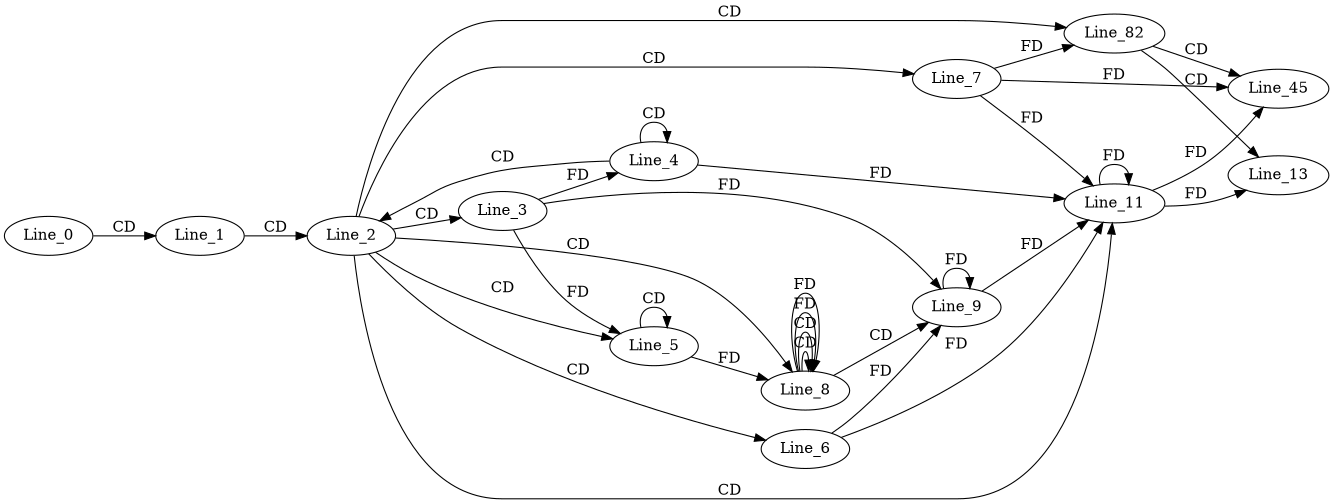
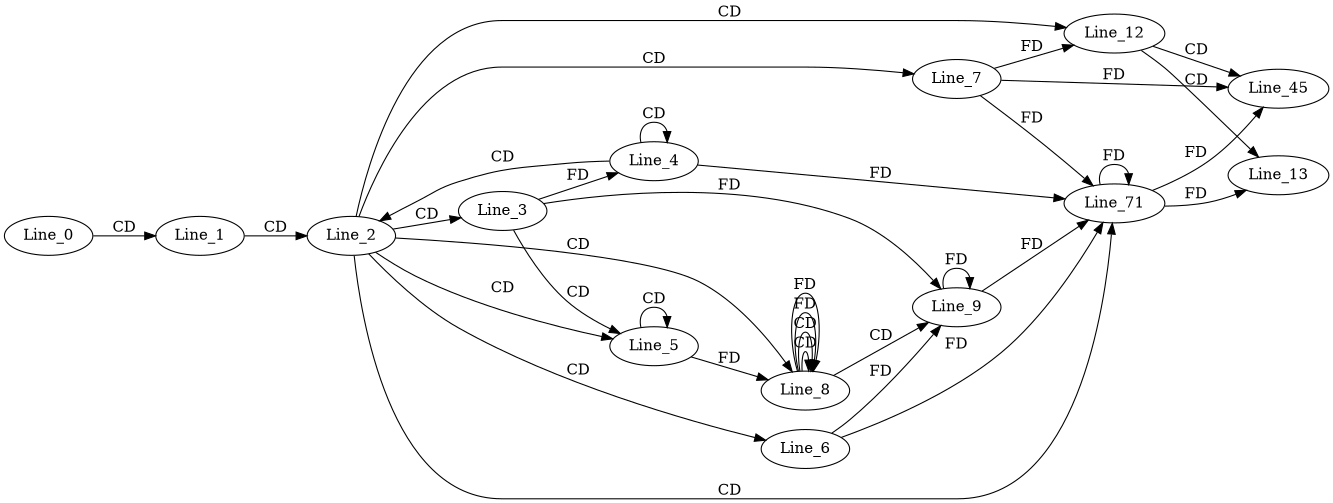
node "Line_82": label "Line_82" -> "Line_12"
node "Line_11": label "Line_11" -> "Line_71"
edge "Line_3" -> "Line_5": label "FD" -> "CD"
